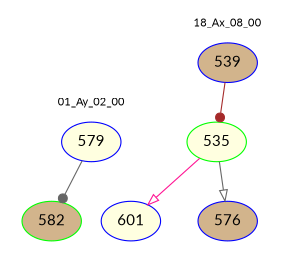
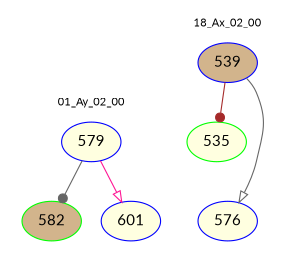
cluster "18_Ax_08_00": label "18_Ax_08_00" -> "18_Ax_02_00"
edge "535" -> "601": now "579" -> "601"
edge "535" -> "576": now "539" -> "576"
node "576": fillcolor tan -> lightyellow
